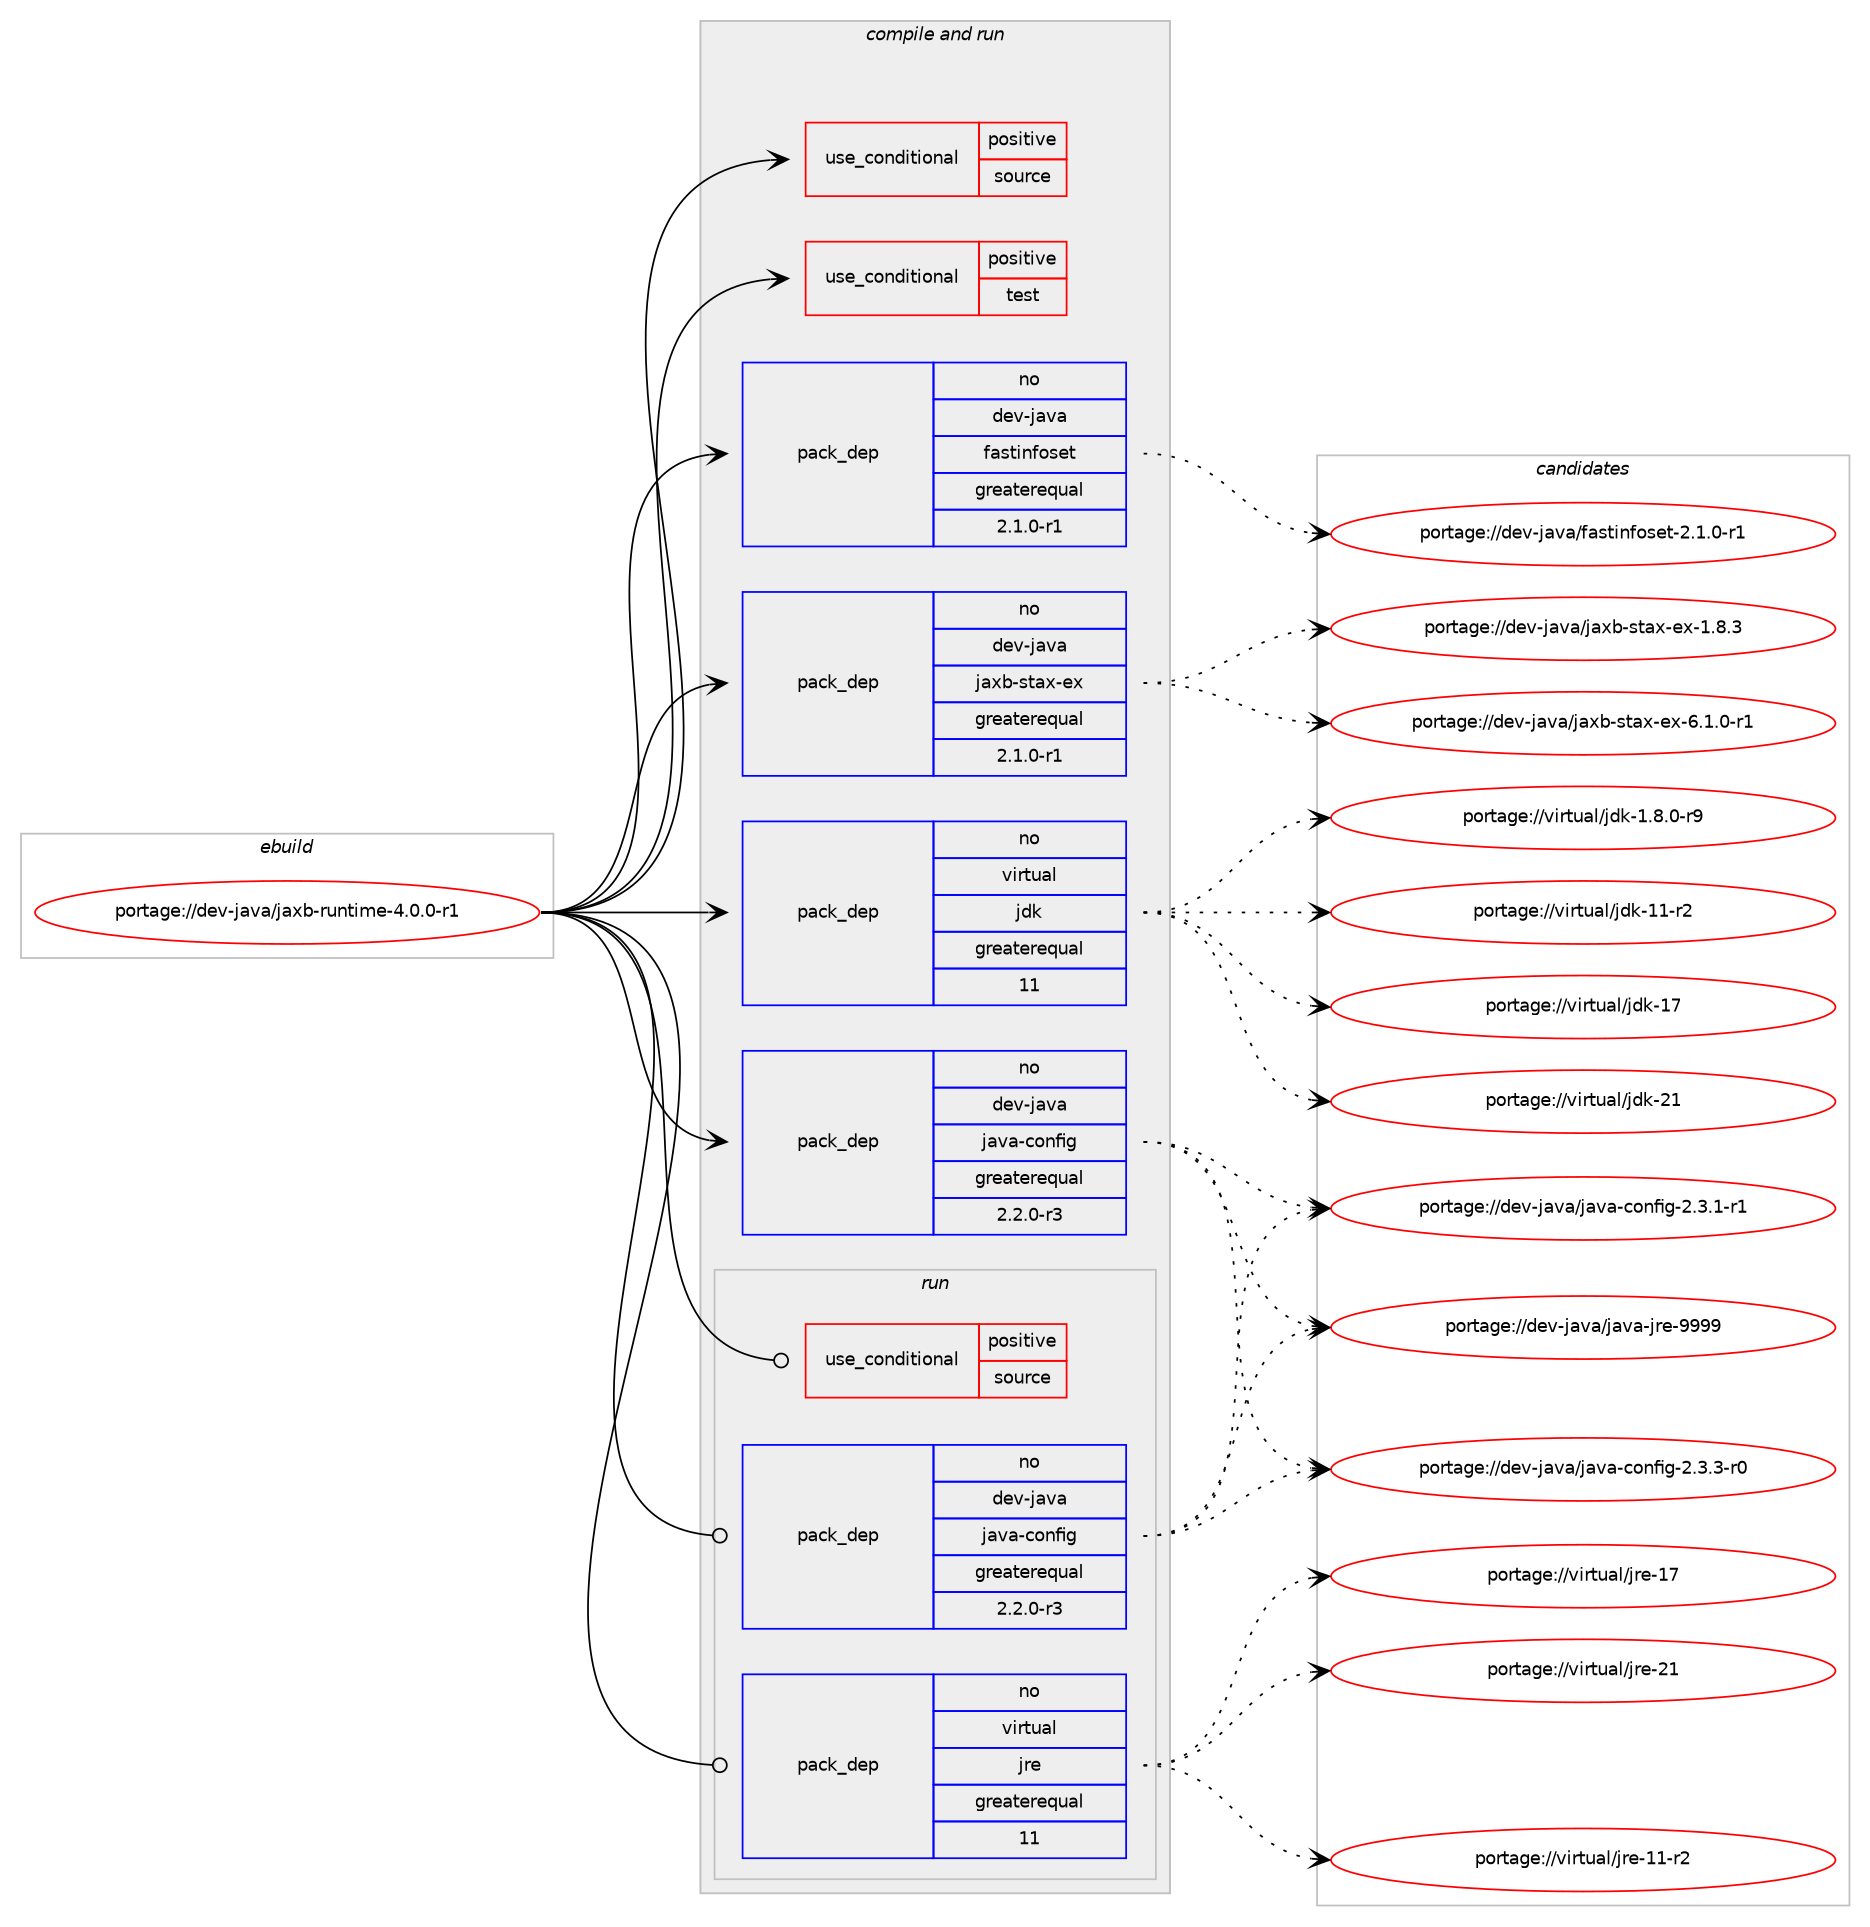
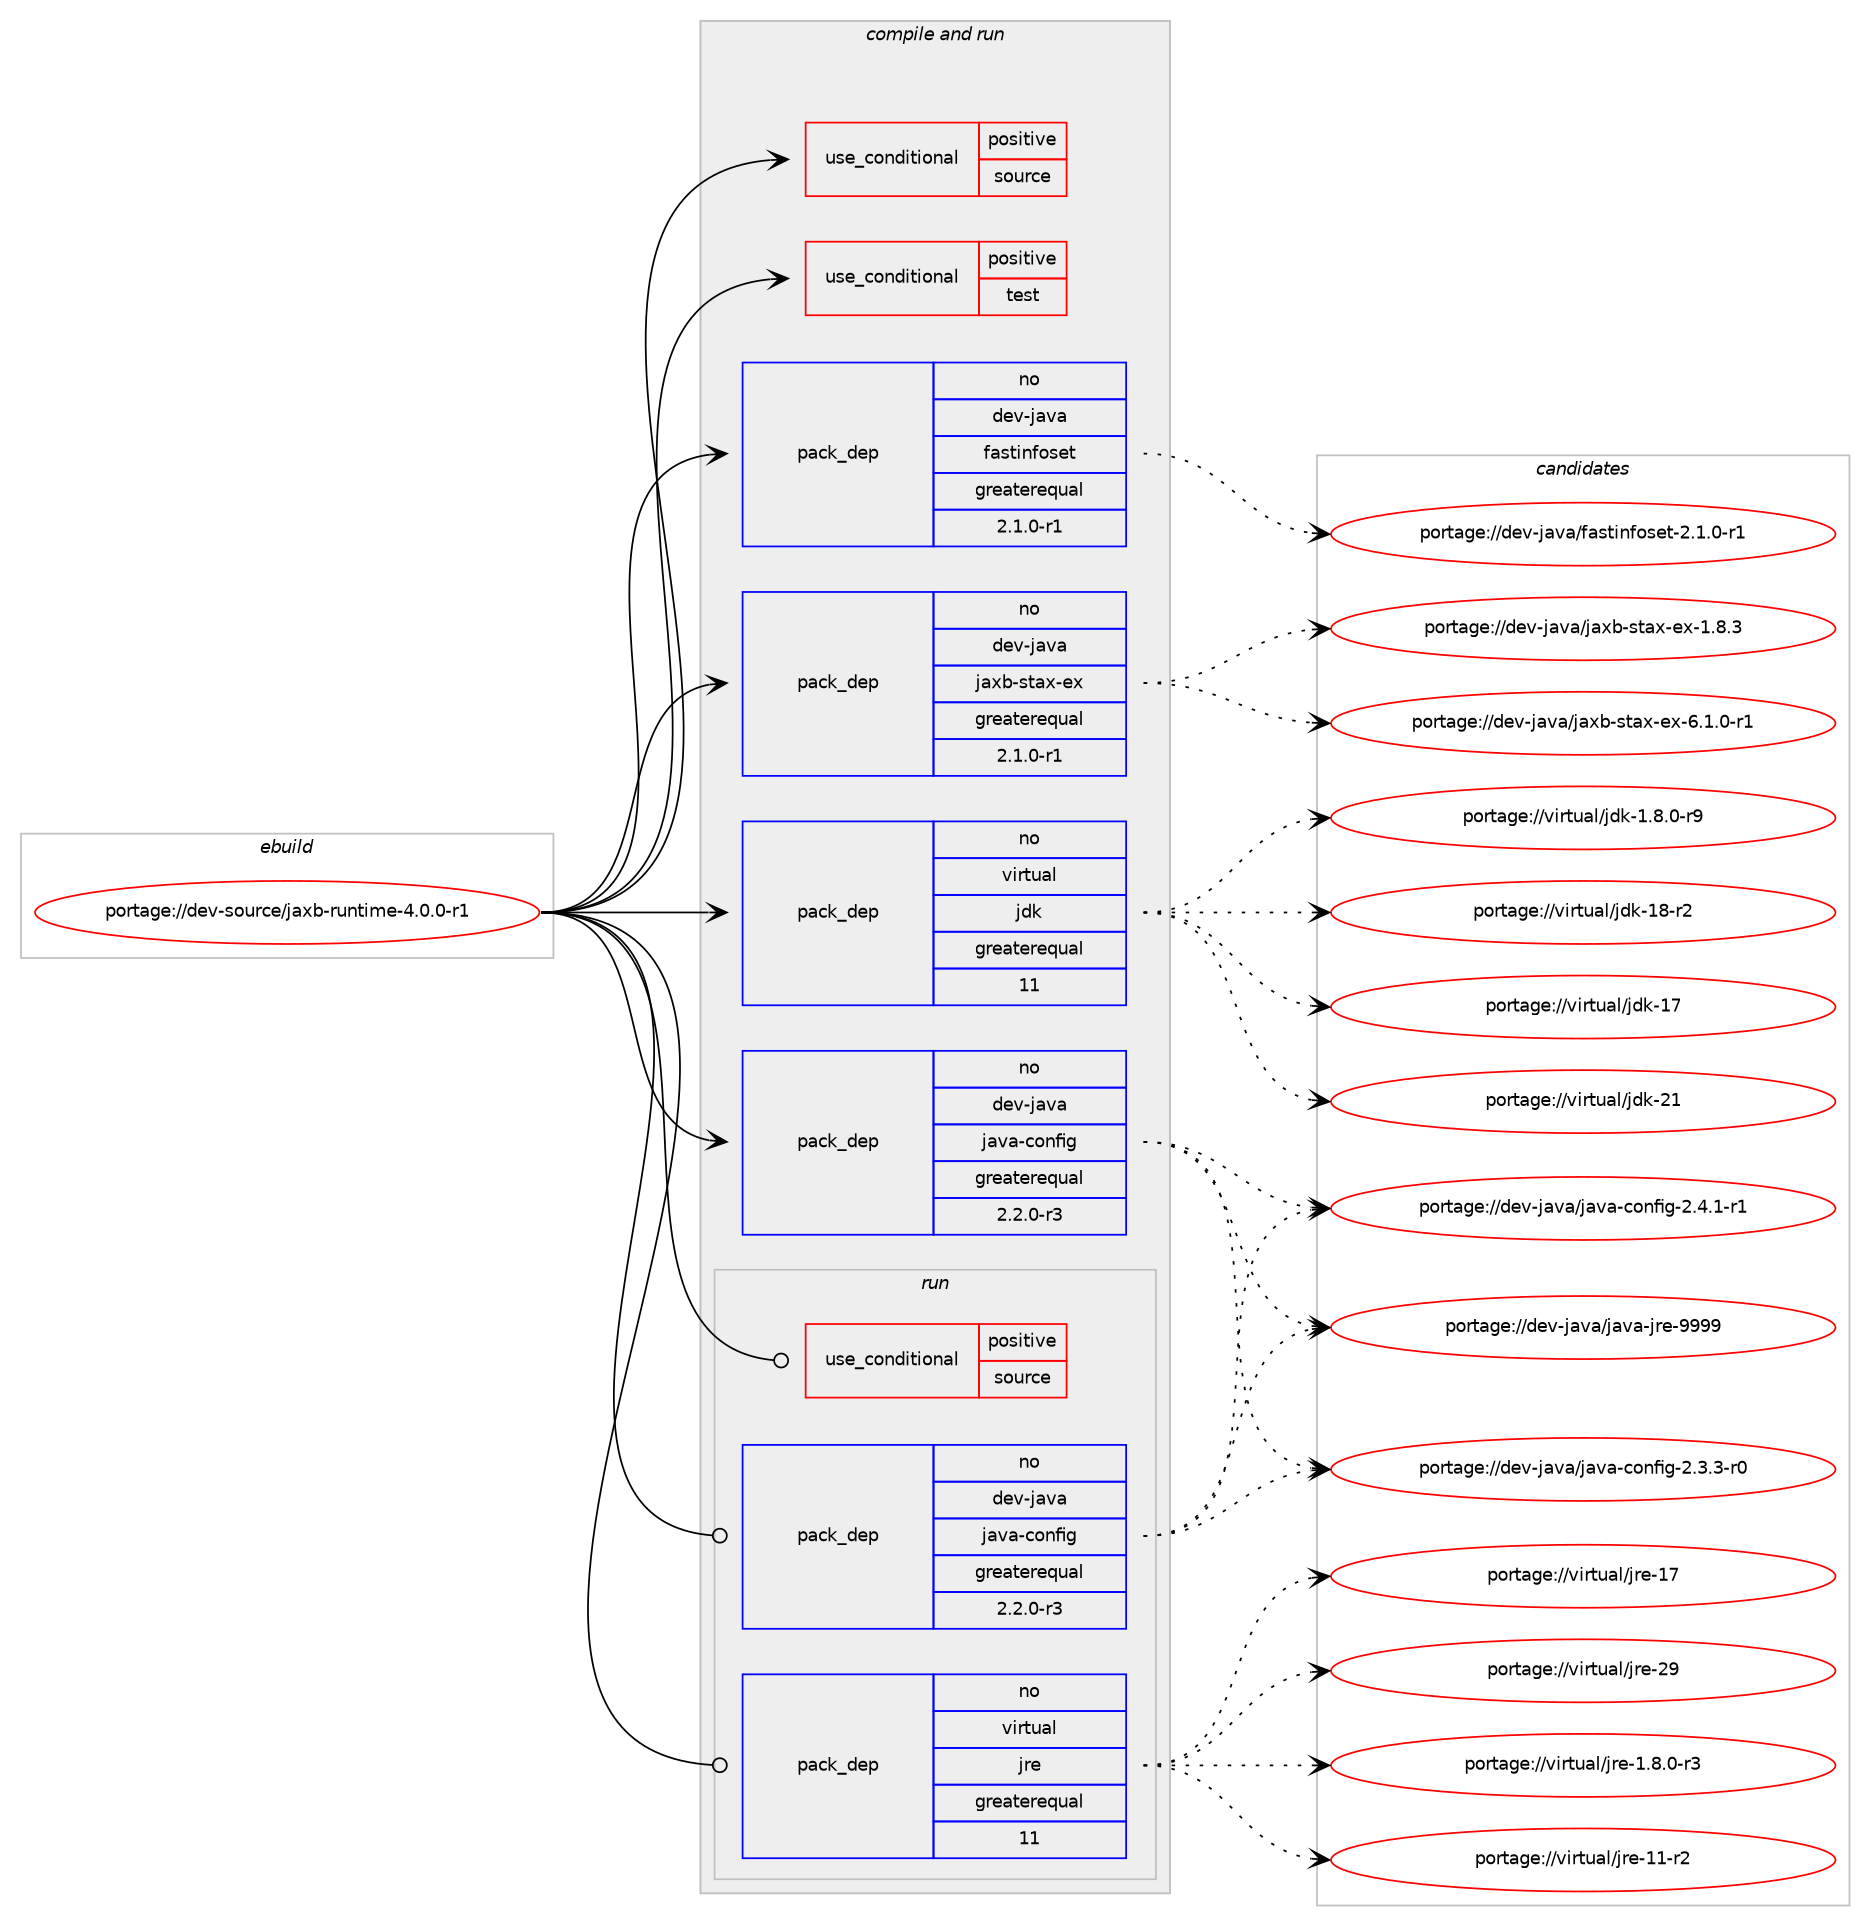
node "portage://dev-java/jaxb-runtime-4.0.0-r1": label "portage://dev-java/jaxb-runtime-4.0.0-r1" -> "portage://dev-source/jaxb-runtime-4.0.0-r1"
node "portage://virtual/jdk-11-r2": label "portage://virtual/jdk-11-r2" -> "portage://virtual/jdk-18-r2"
node "portage://dev-java/java-config-2.3.1-r1": label "portage://dev-java/java-config-2.3.1-r1" -> "portage://dev-java/java-config-2.4.1-r1"
node "portage://virtual/jre-21": label "portage://virtual/jre-21" -> "portage://virtual/jre-29"
node "portage://virtual/jre-1.8.0-r3": added
